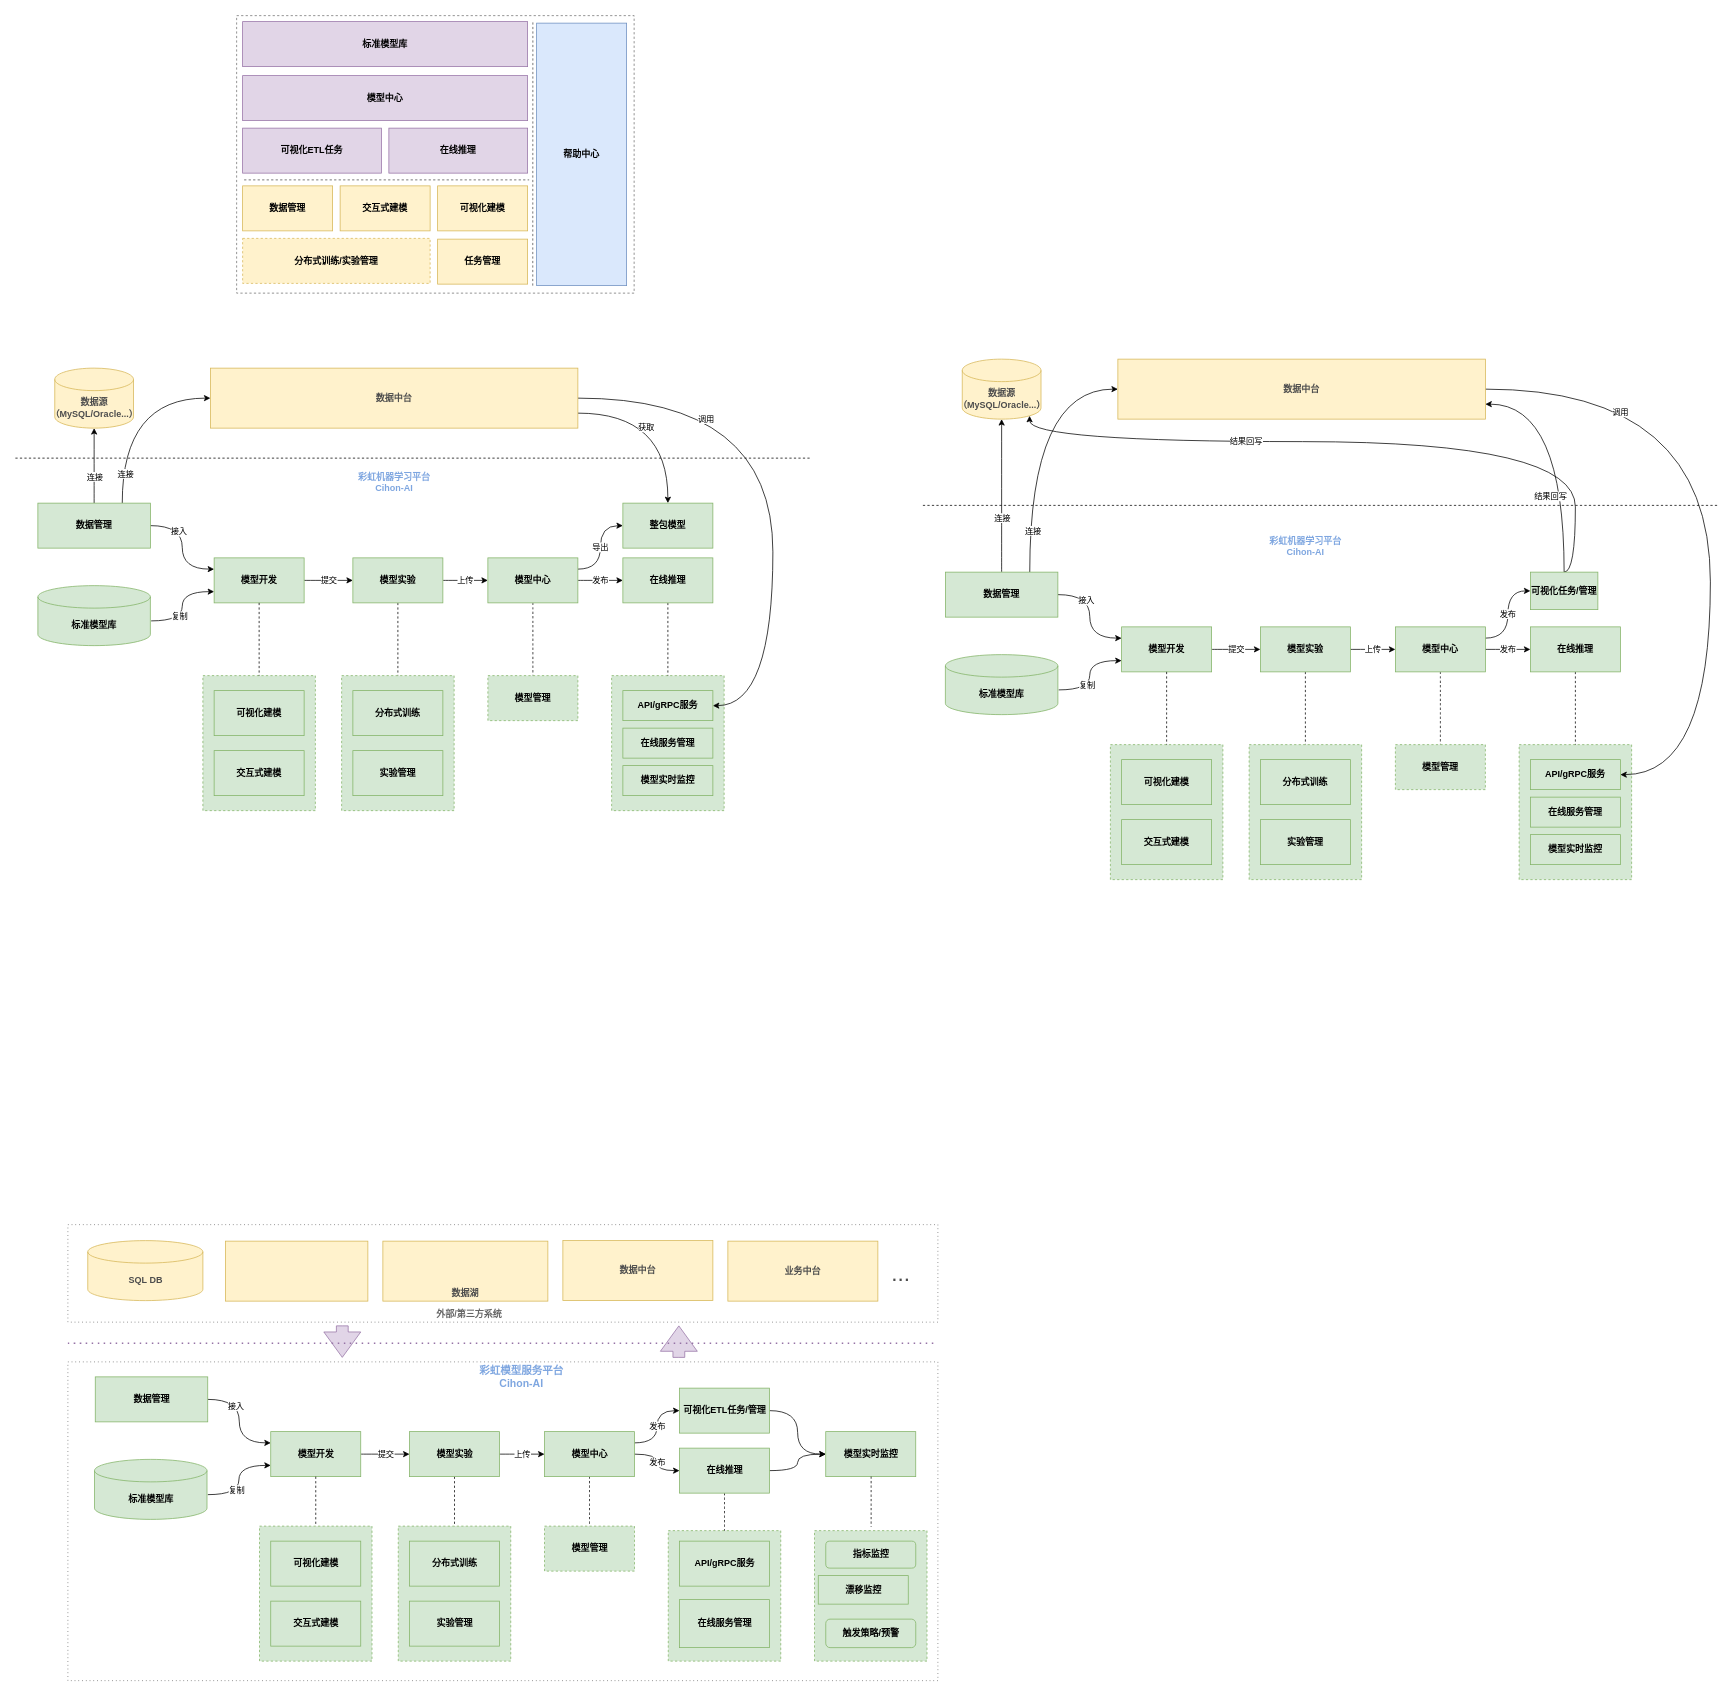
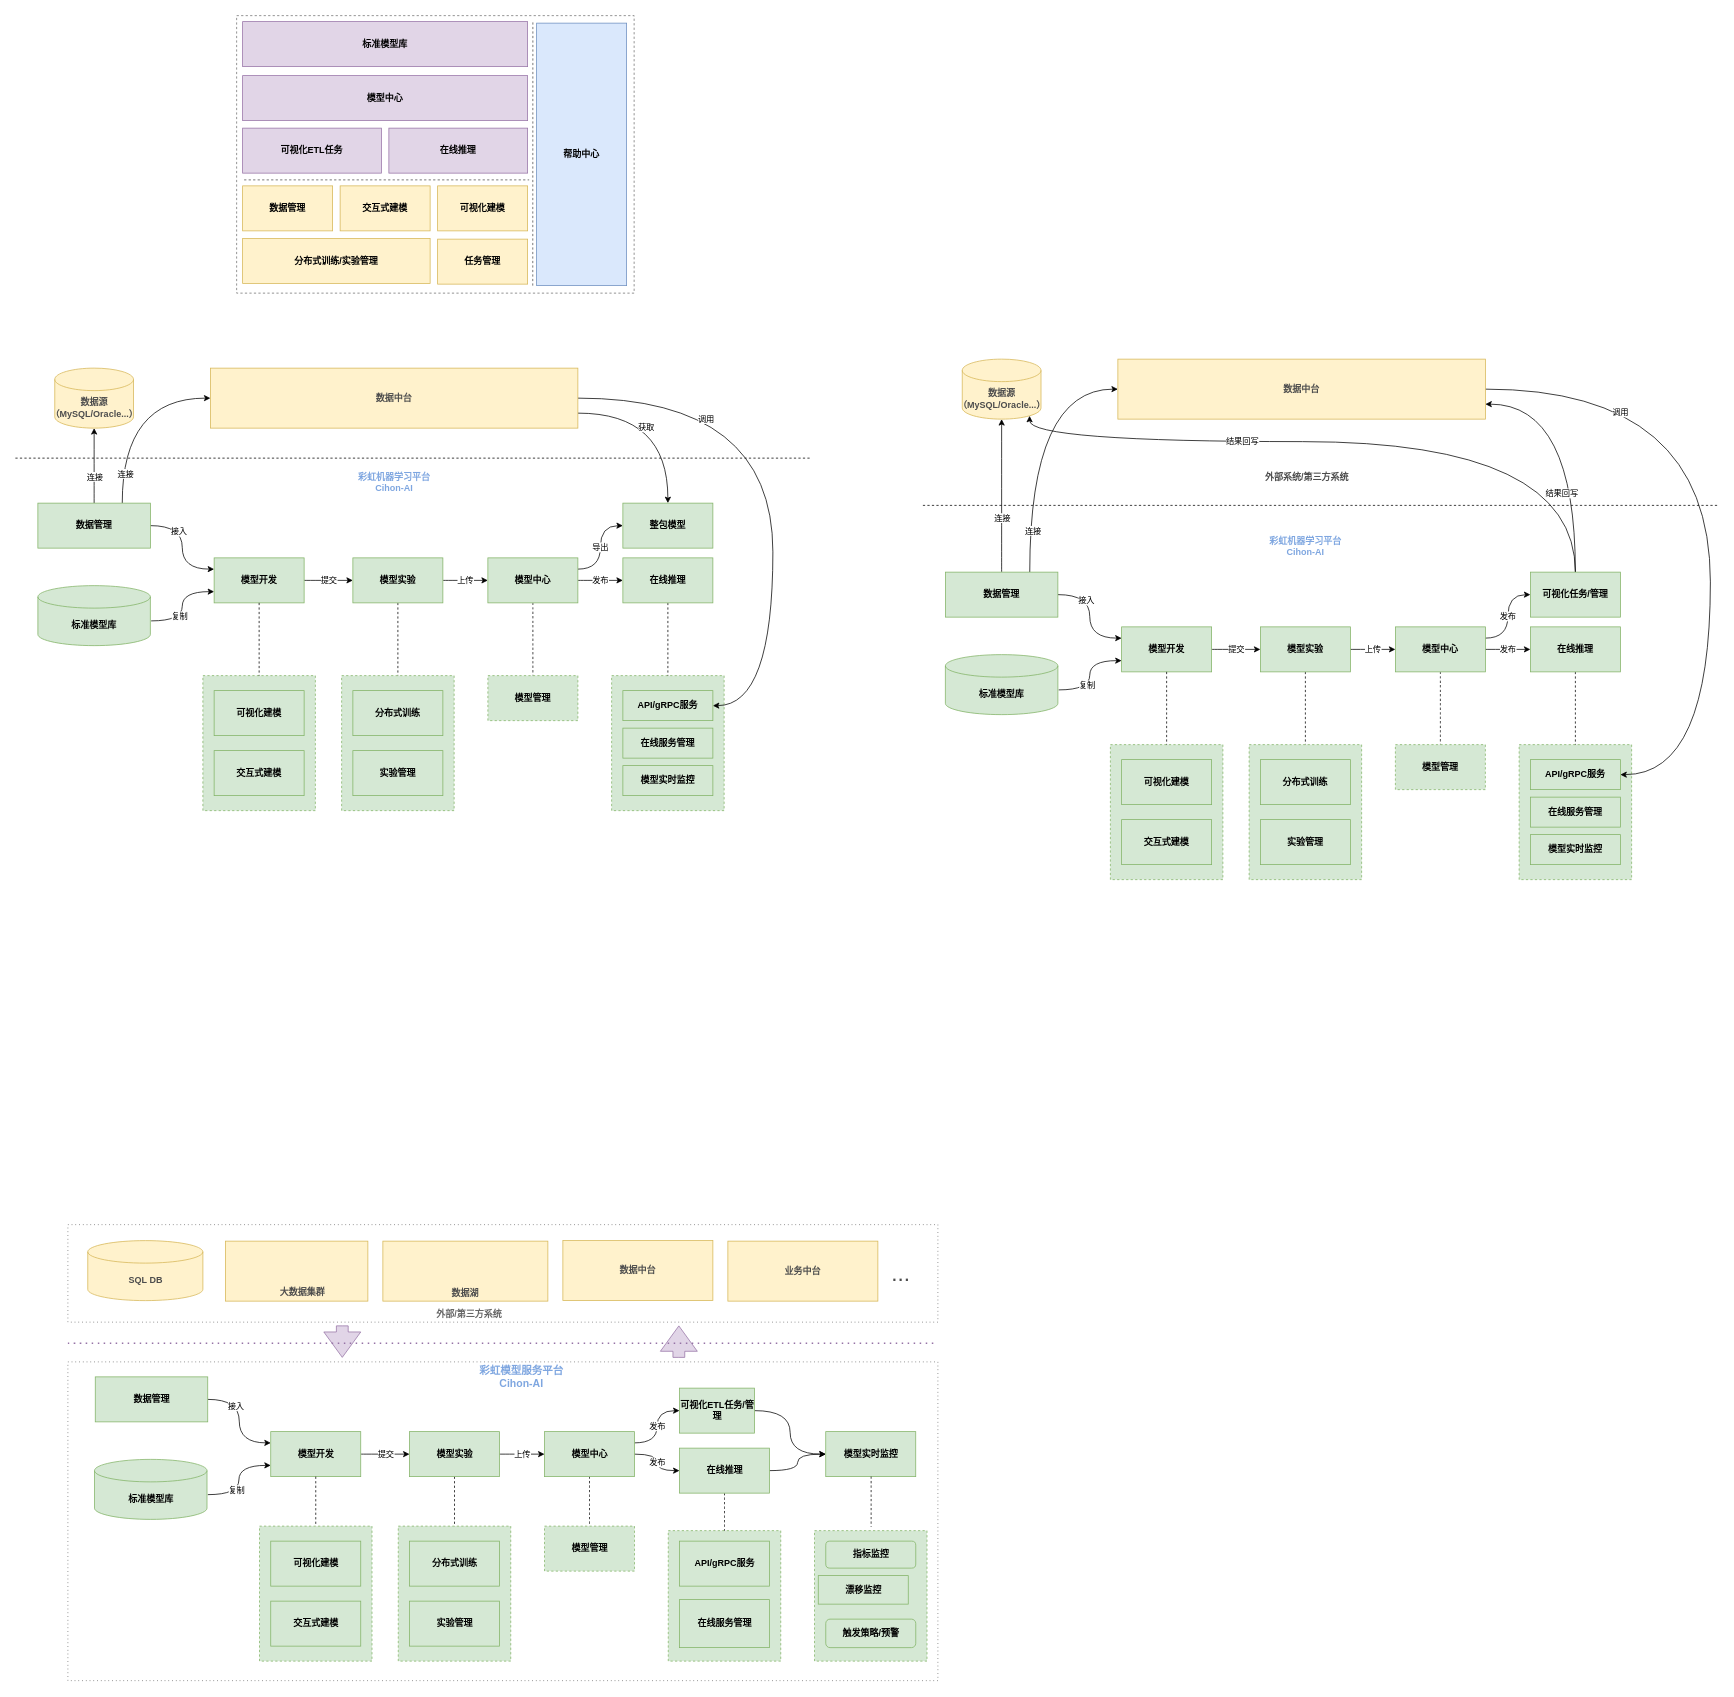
node "分布式训练/实验管理": style dashed -> solid
node "外部系统/第三方系统": added
node "可视化任务/管理": size 68x38 -> 90x45
node "大数据集群": added
node "可视化ETL任务/管理": size 90x45 -> 75x45
